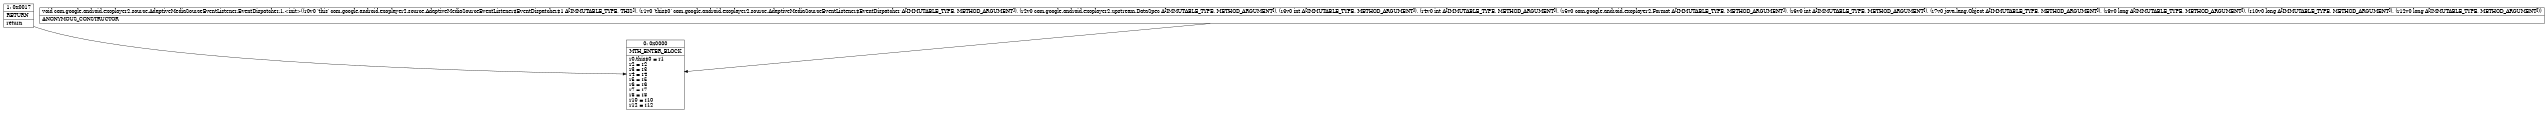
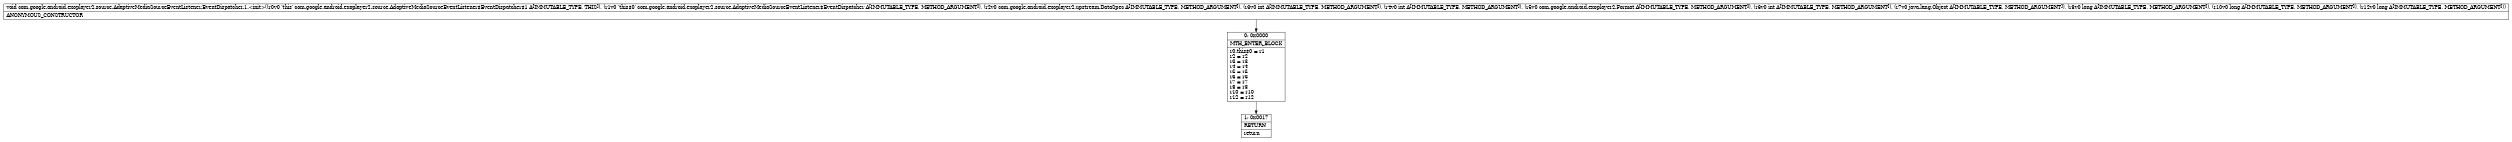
edge "1: 0x0017" -> "0: 0x0000": reversed
